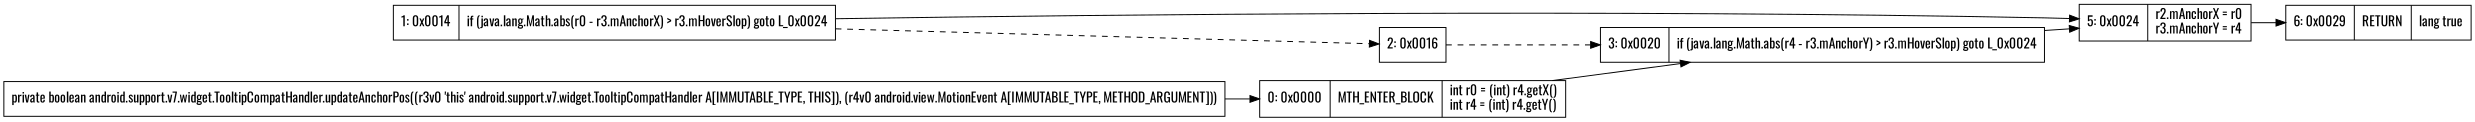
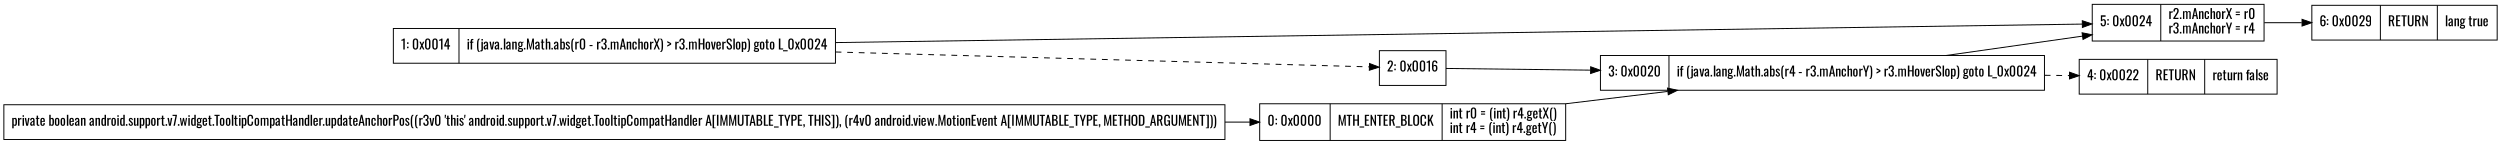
edge "2: 0x0016" -> "3: 0x0020": style dashed -> solid
node "4: 0x0022": added
